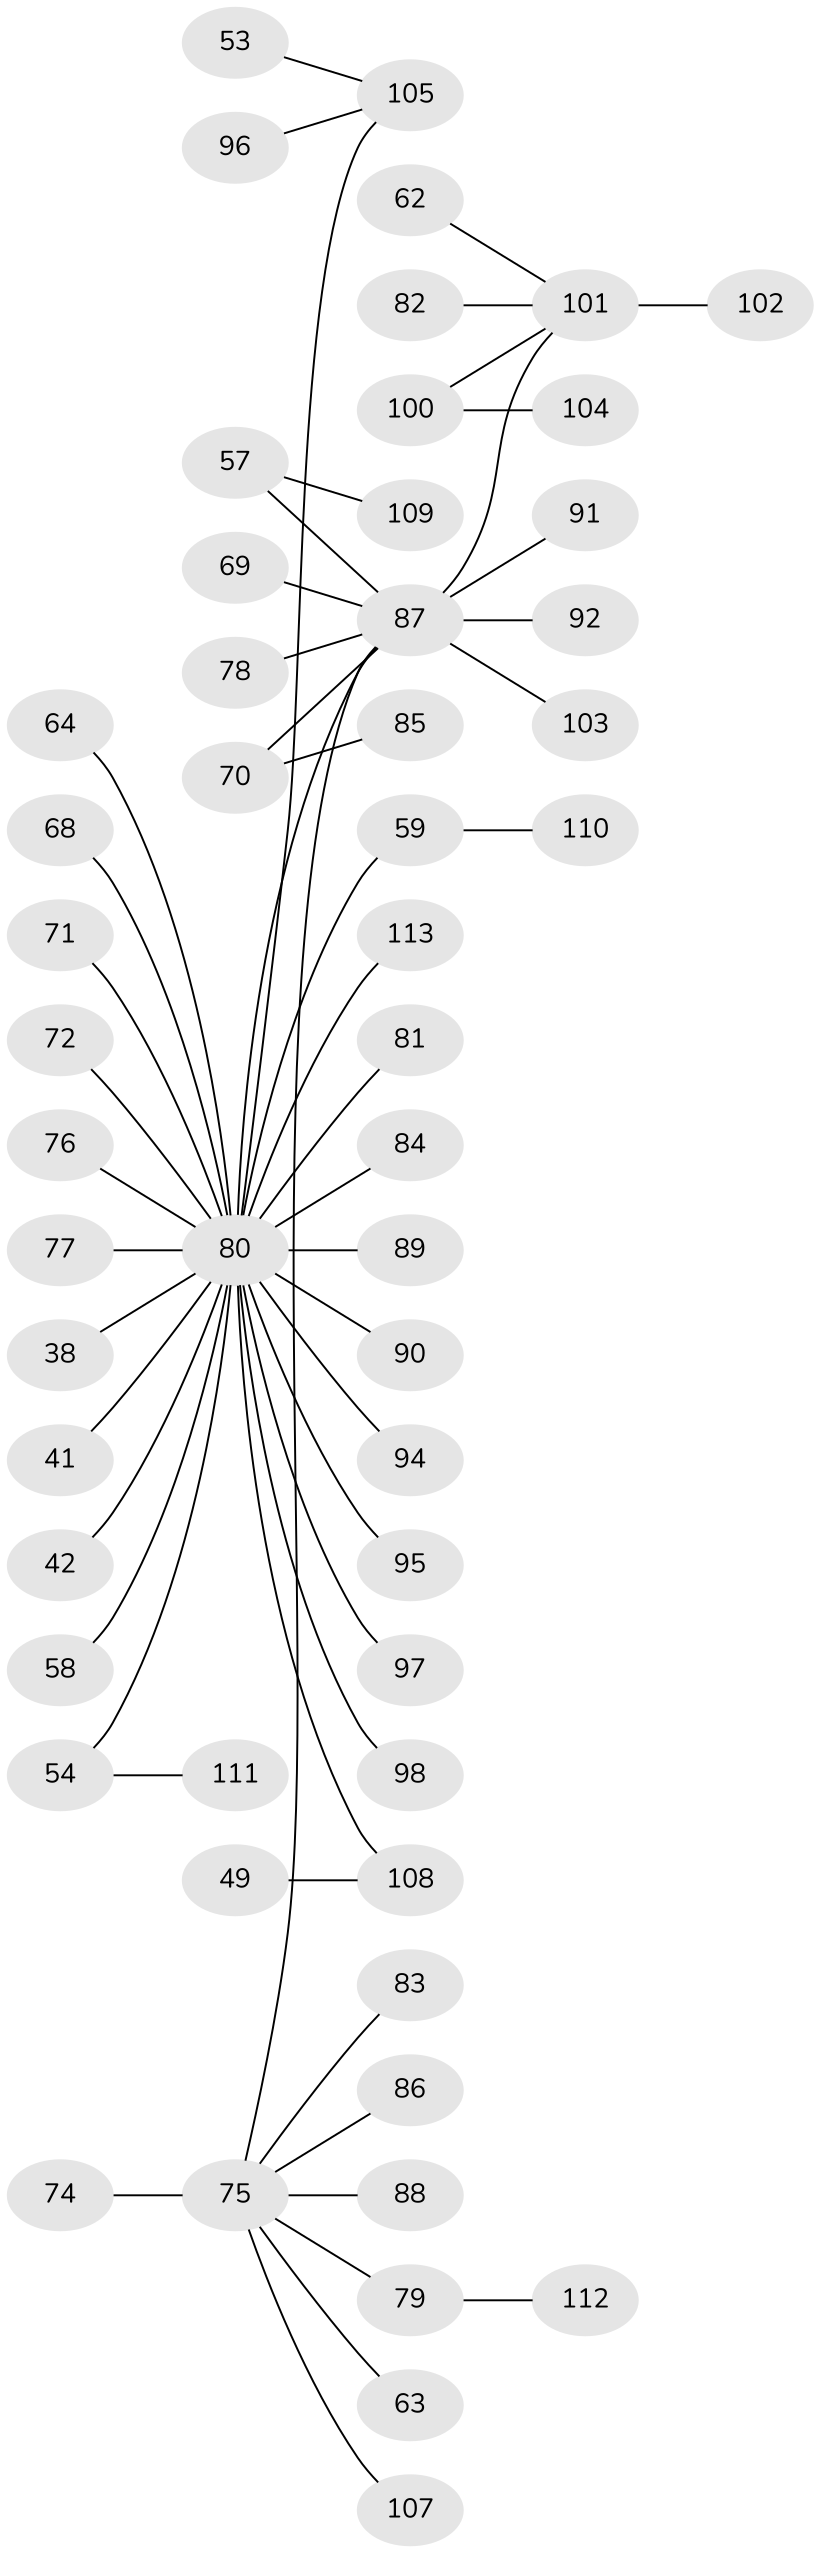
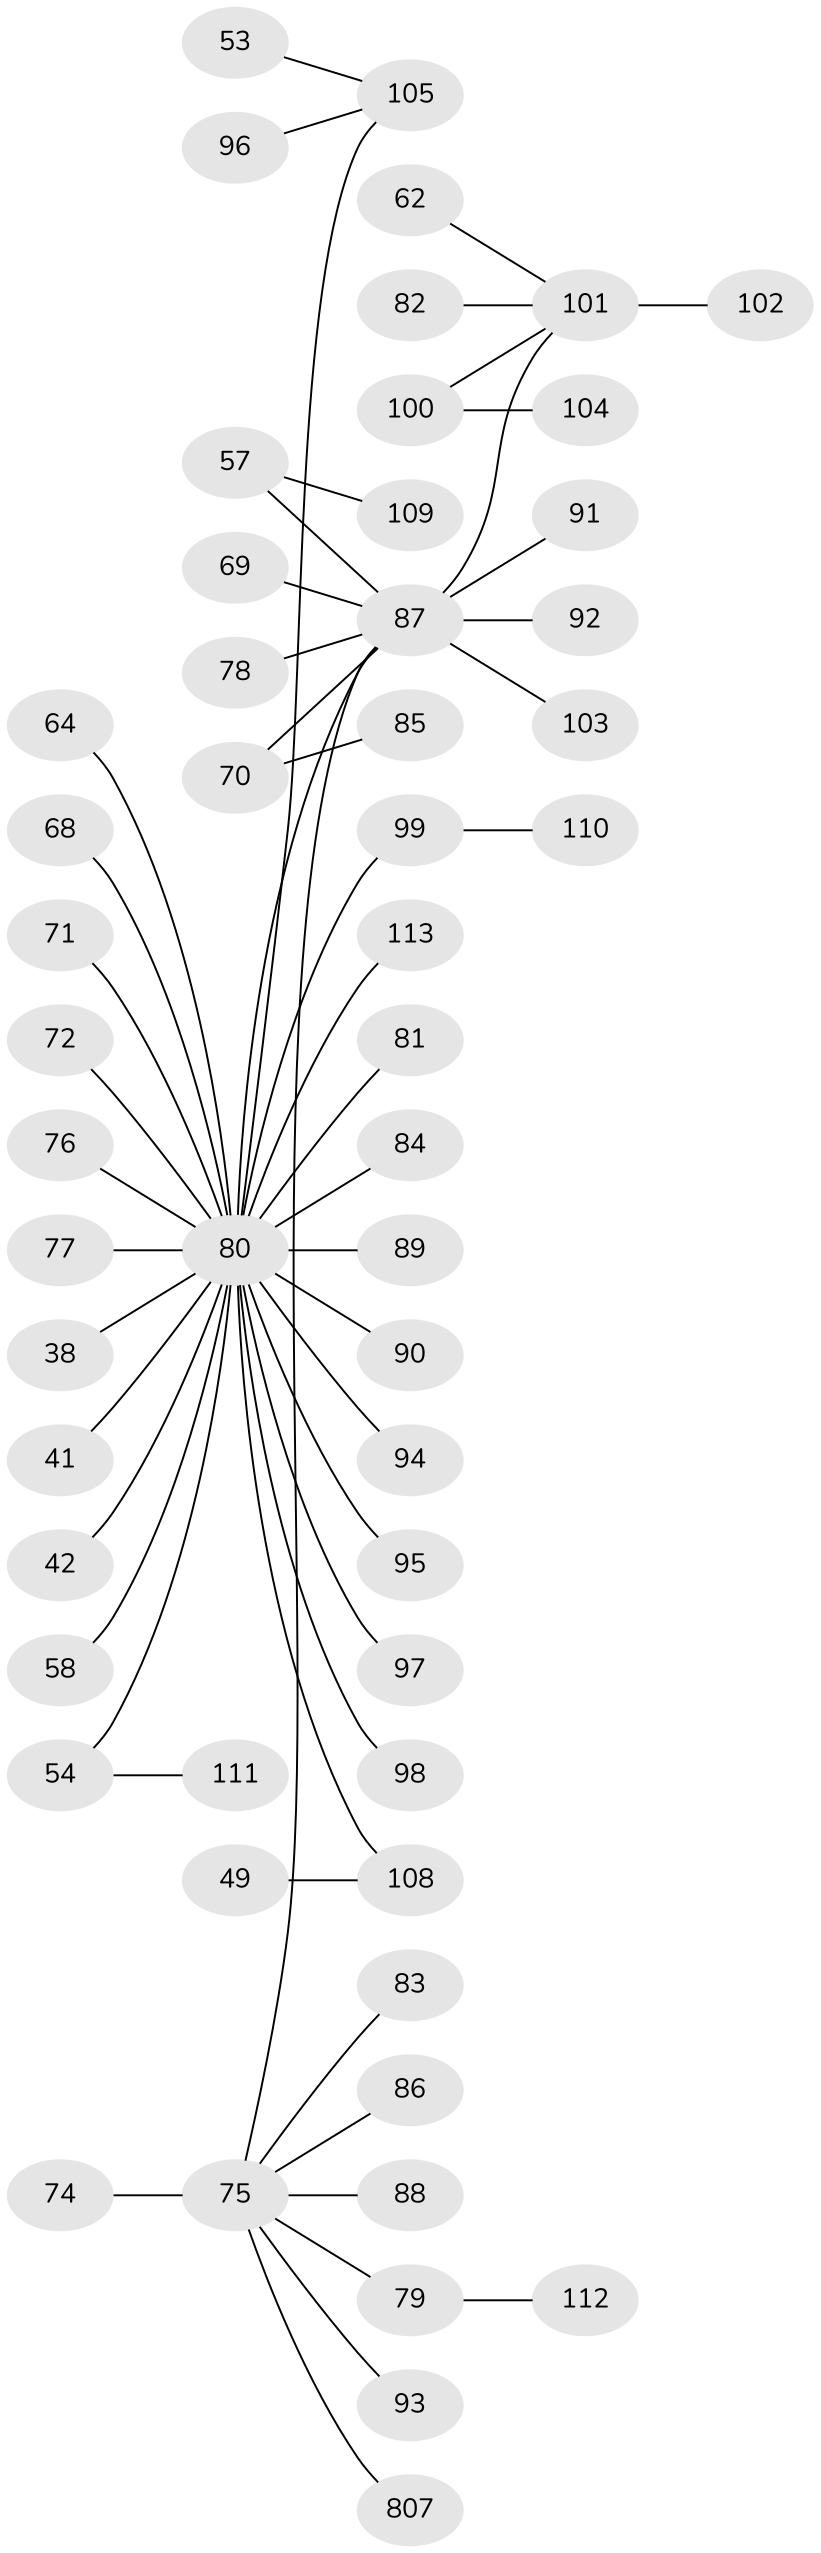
node "59": label "59" -> "99"
node "63": label "63" -> "93"
node "107": label "107" -> "807"
